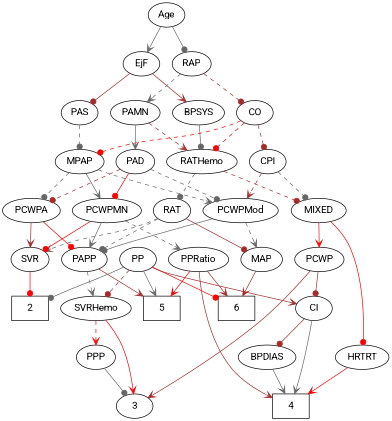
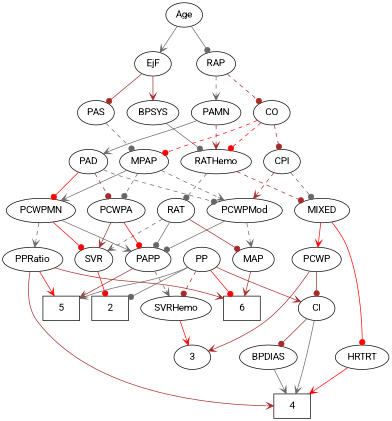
edge "RAT" -> "PAPP": style dashed -> solid
node "PPP": removed
